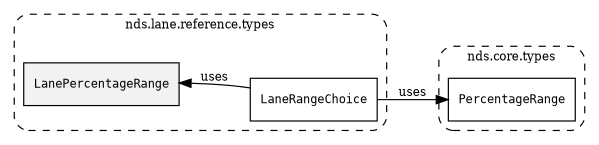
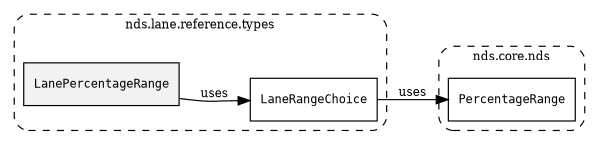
cluster "nds.core.types": label "nds.core.types" -> "nds.core.nds"
edge "LaneRangeChoice" -> "LanePercentageRange": reversed
